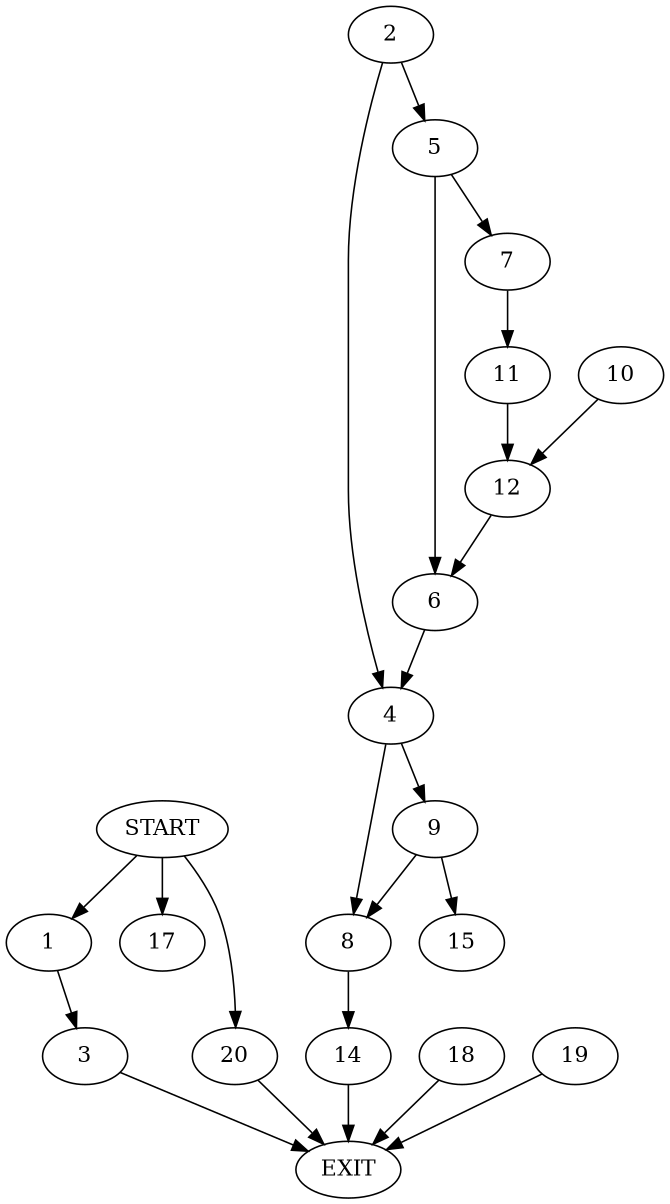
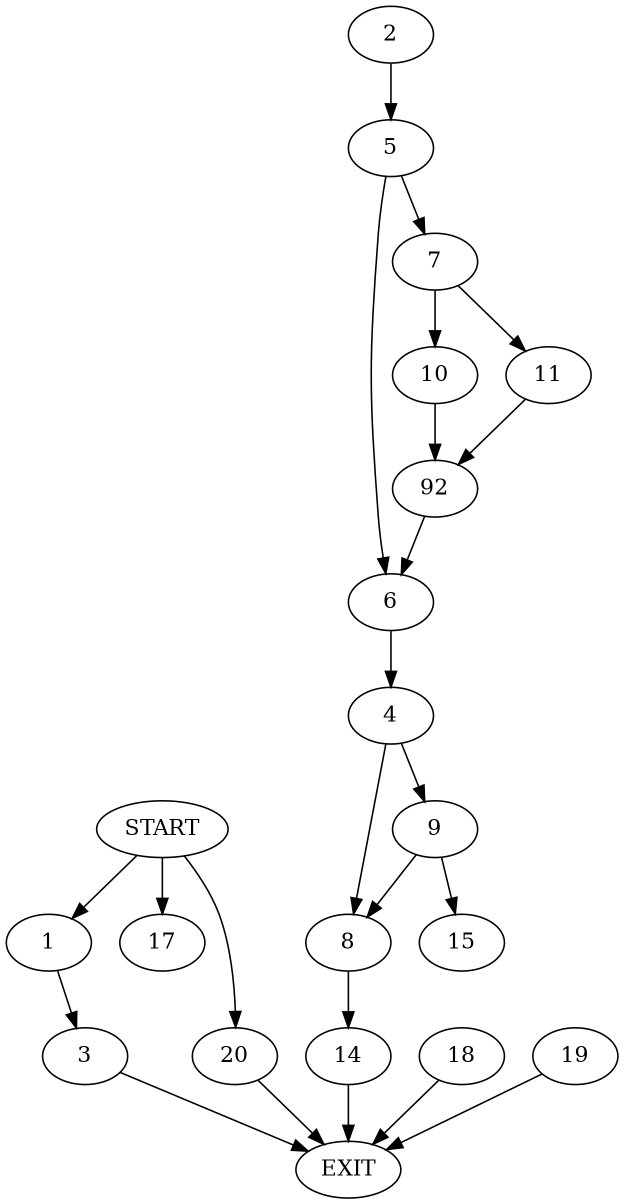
edge "7" -> "10": added
edge "2" -> "4": removed
node "12": label "12" -> "92"
